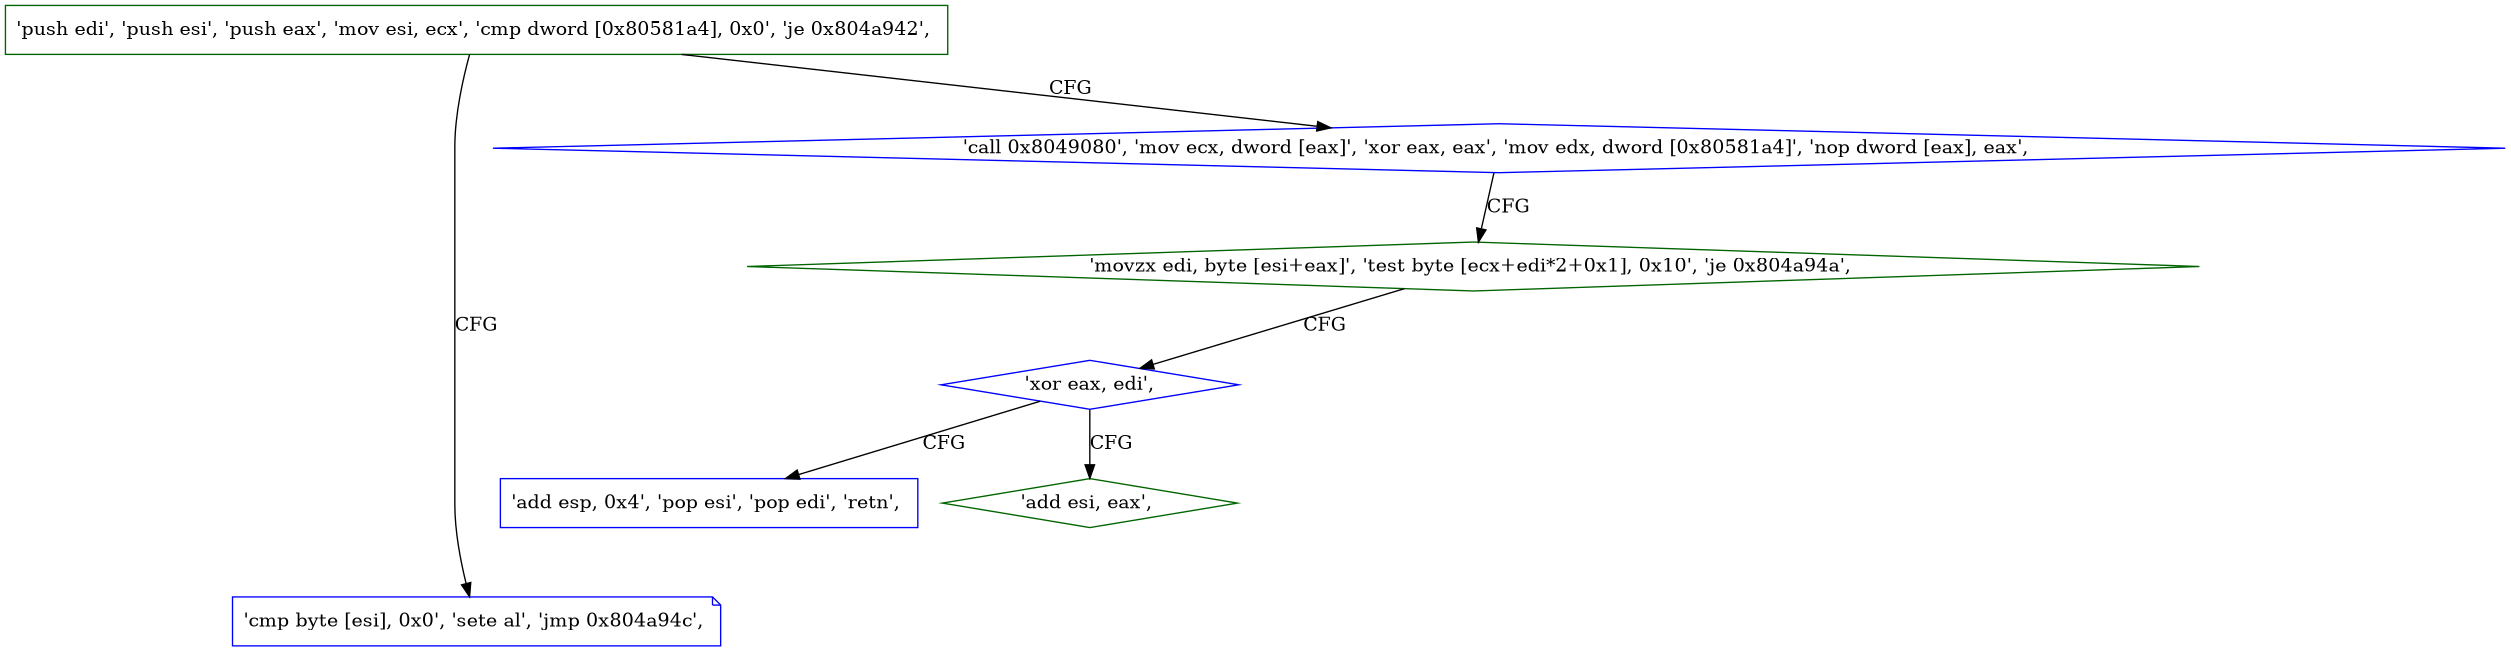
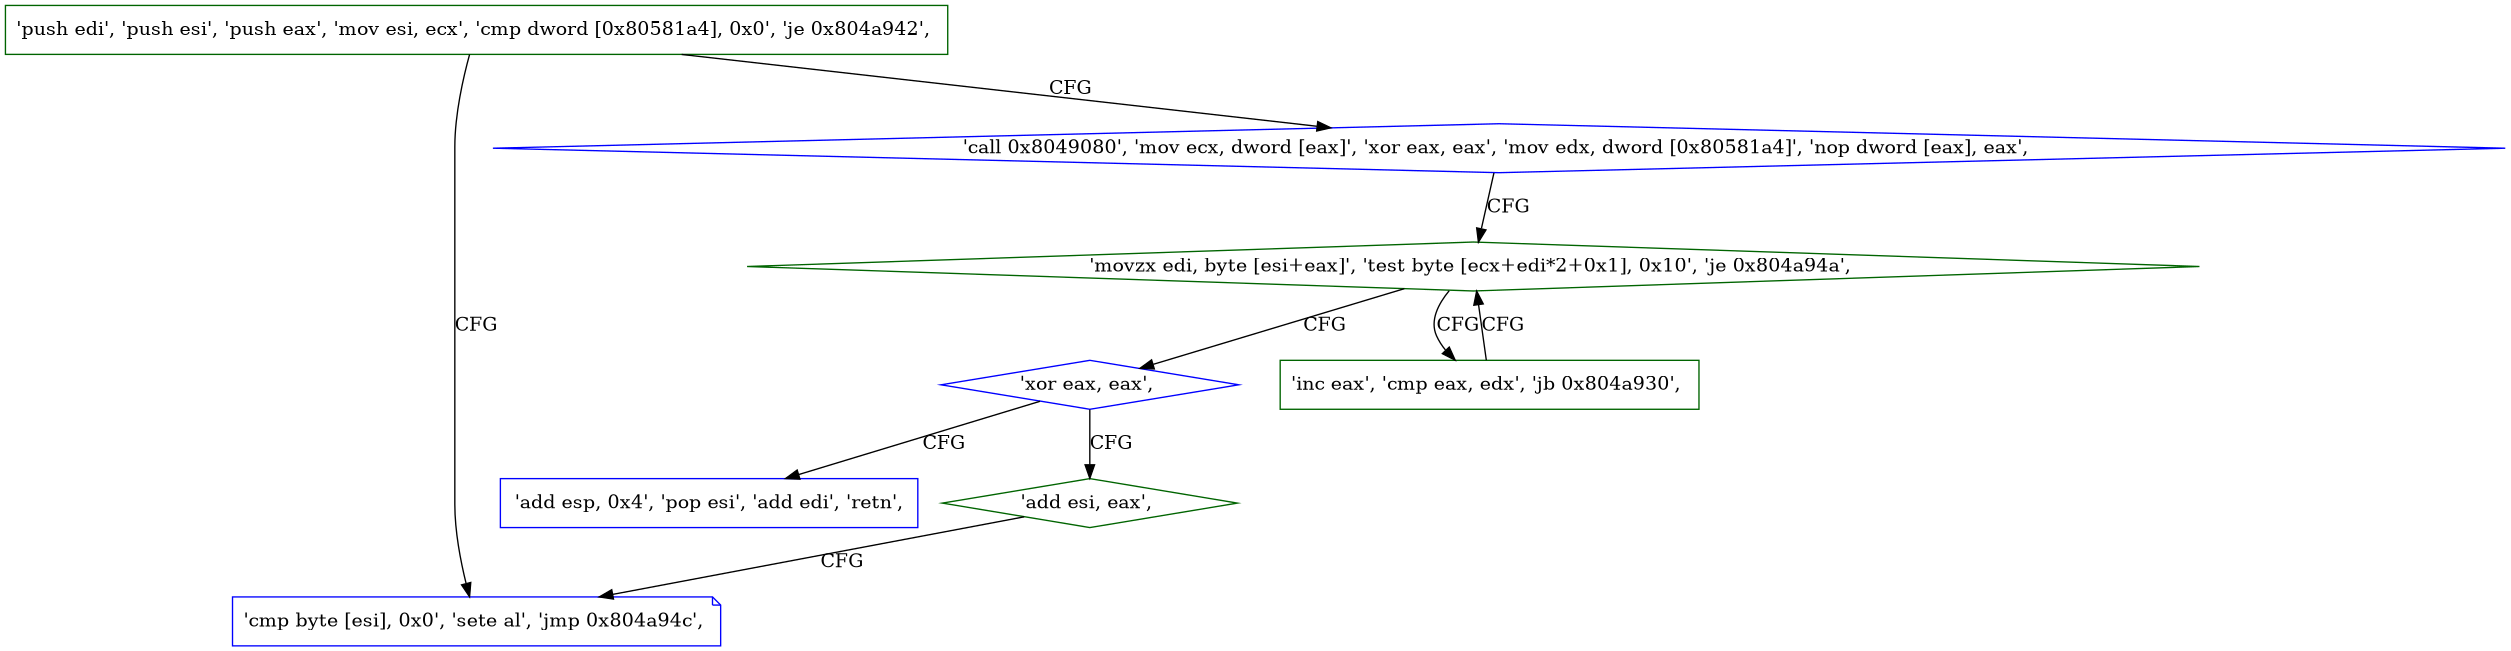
node "'xor eax, edi',": label "'xor eax, edi'," -> "'xor eax, eax',"
node "'inc eax', 'cmp eax, edx', 'jb 0x804a930',": added
node "'add esp, 0x4', 'pop esi', 'pop edi', 'retn',": label "'add esp, 0x4', 'pop esi', 'pop edi', 'retn'," -> "'add esp, 0x4', 'pop esi', 'add edi', 'retn',"
edge "'add esi, eax'," -> "'cmp byte [esi], 0x0', 'sete al', 'jmp 0x804a94c',": added, label "CFG"
